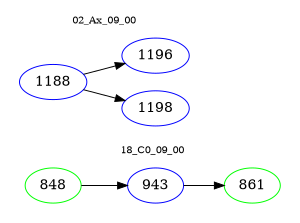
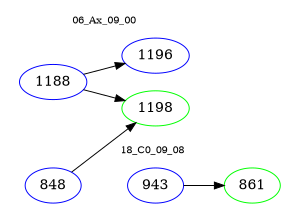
cluster "02_Ax_09_00": label "02_Ax_09_00" -> "06_Ax_09_00"
node "1198": color blue -> green
cluster "18_C0_09_00": label "18_C0_09_00" -> "18_C0_09_08"
node "848": color green -> blue
edge "848" -> "943": now "848" -> "1198"
